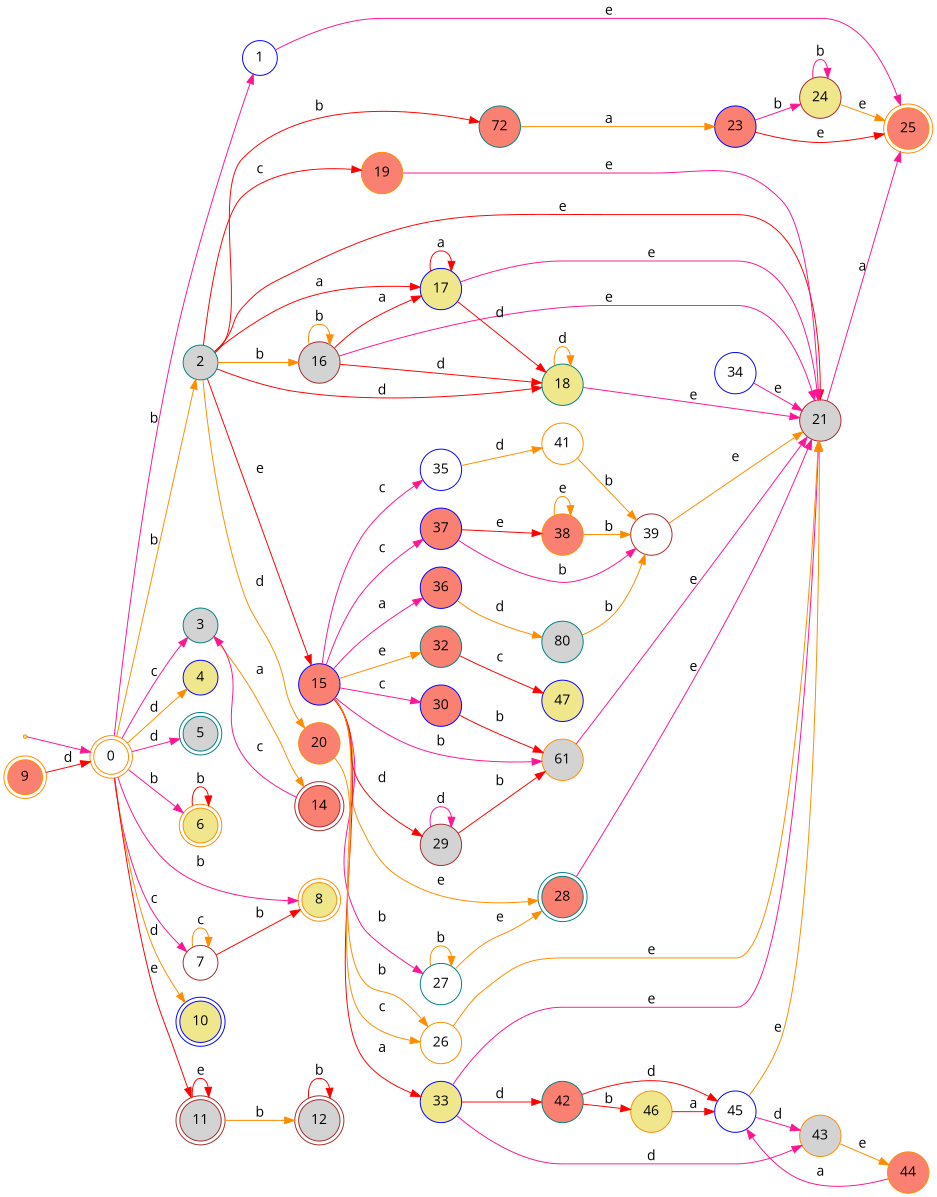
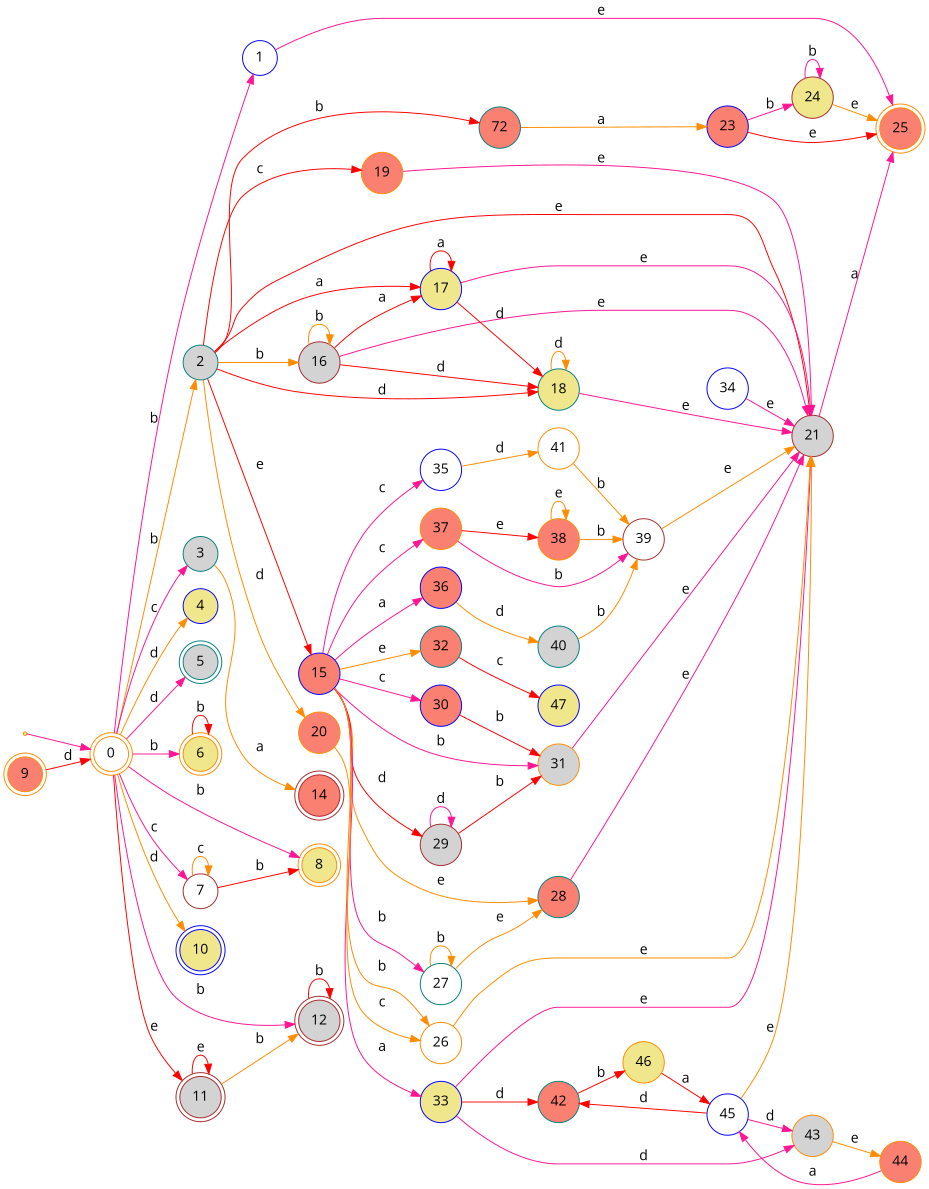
node "37": color blue -> darkorange
node "80": label "80" -> "40"
edge "14" -> "3": removed, label "c"
node "61": label "61" -> "31"
node "28": shape doublecircle -> circle
edge "0" -> "12": added, label "b"
edge "15" -> "33": color red -> deeppink
edge "42" -> "45": reversed
